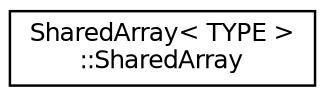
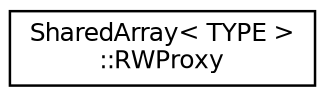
node "SharedArray< TYPE > ::SharedArray": label "SharedArray< TYPE > ::SharedArray" -> "SharedArray< TYPE > ::RWProxy"
